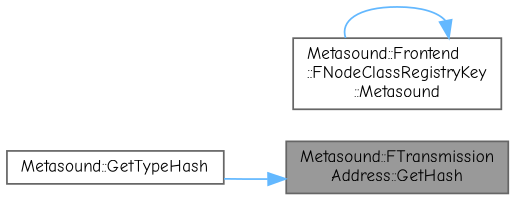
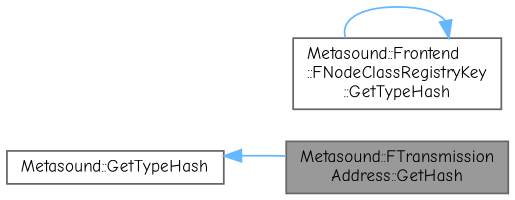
node "Metasound::Frontend ::FNodeClassRegistryKey ::Metasound": label "Metasound::Frontend ::FNodeClassRegistryKey ::Metasound" -> "Metasound::Frontend ::FNodeClassRegistryKey ::GetTypeHash"
edge "Metasound::GetTypeHash" -> "Metasound::FTransmission Address::GetHash": reversed
